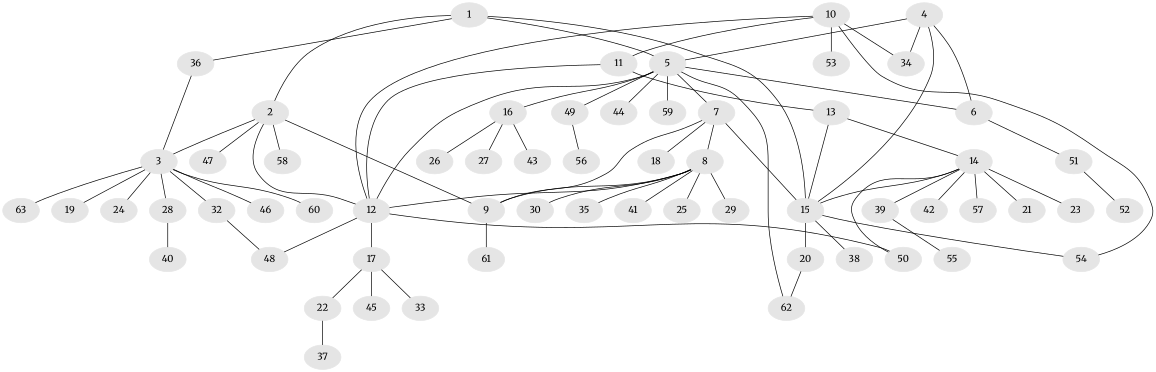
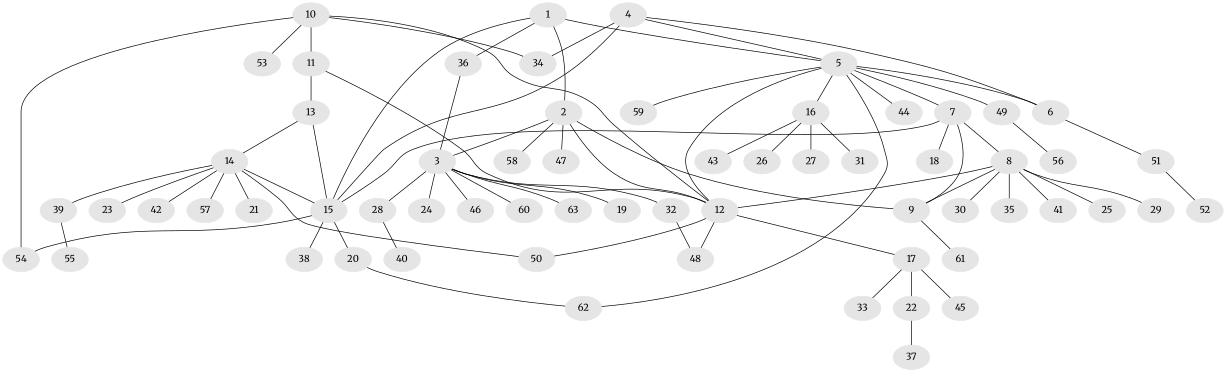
node "31": added
